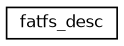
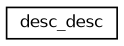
node "fatfs_desc": label "fatfs_desc" -> "desc_desc"
